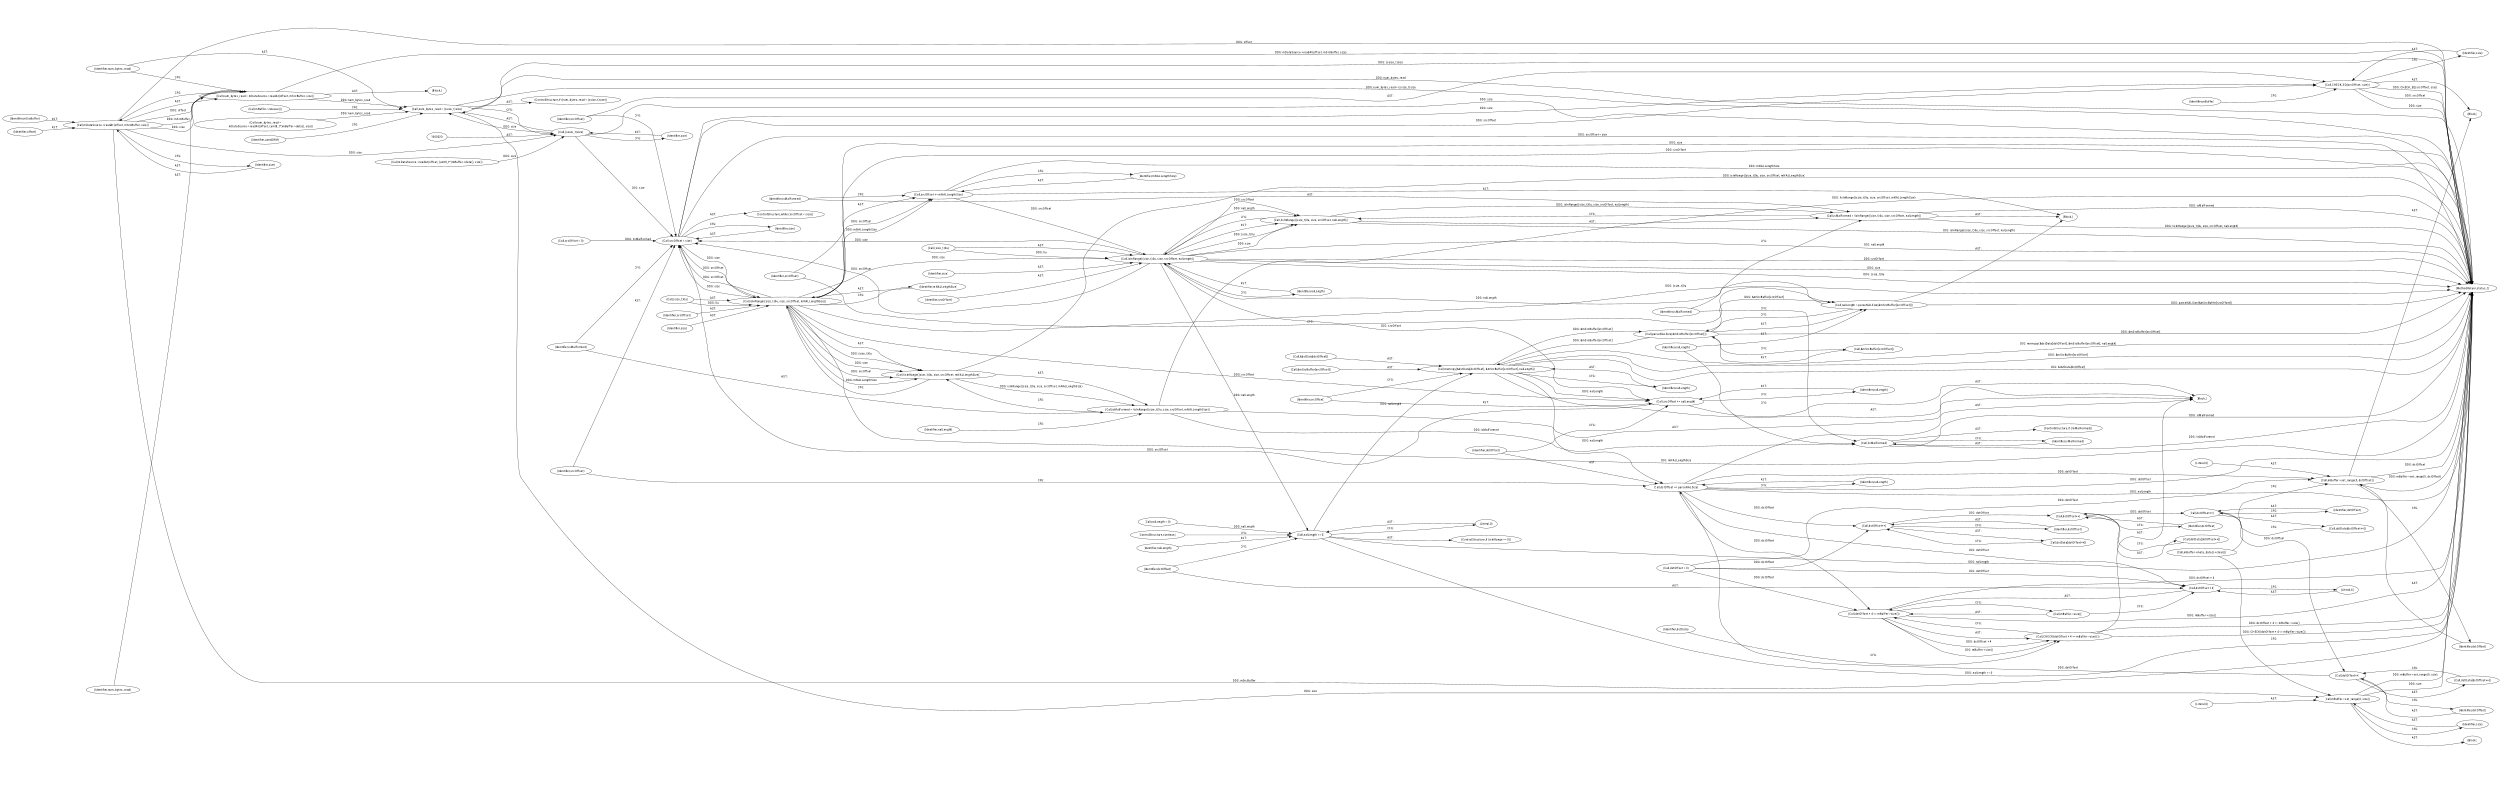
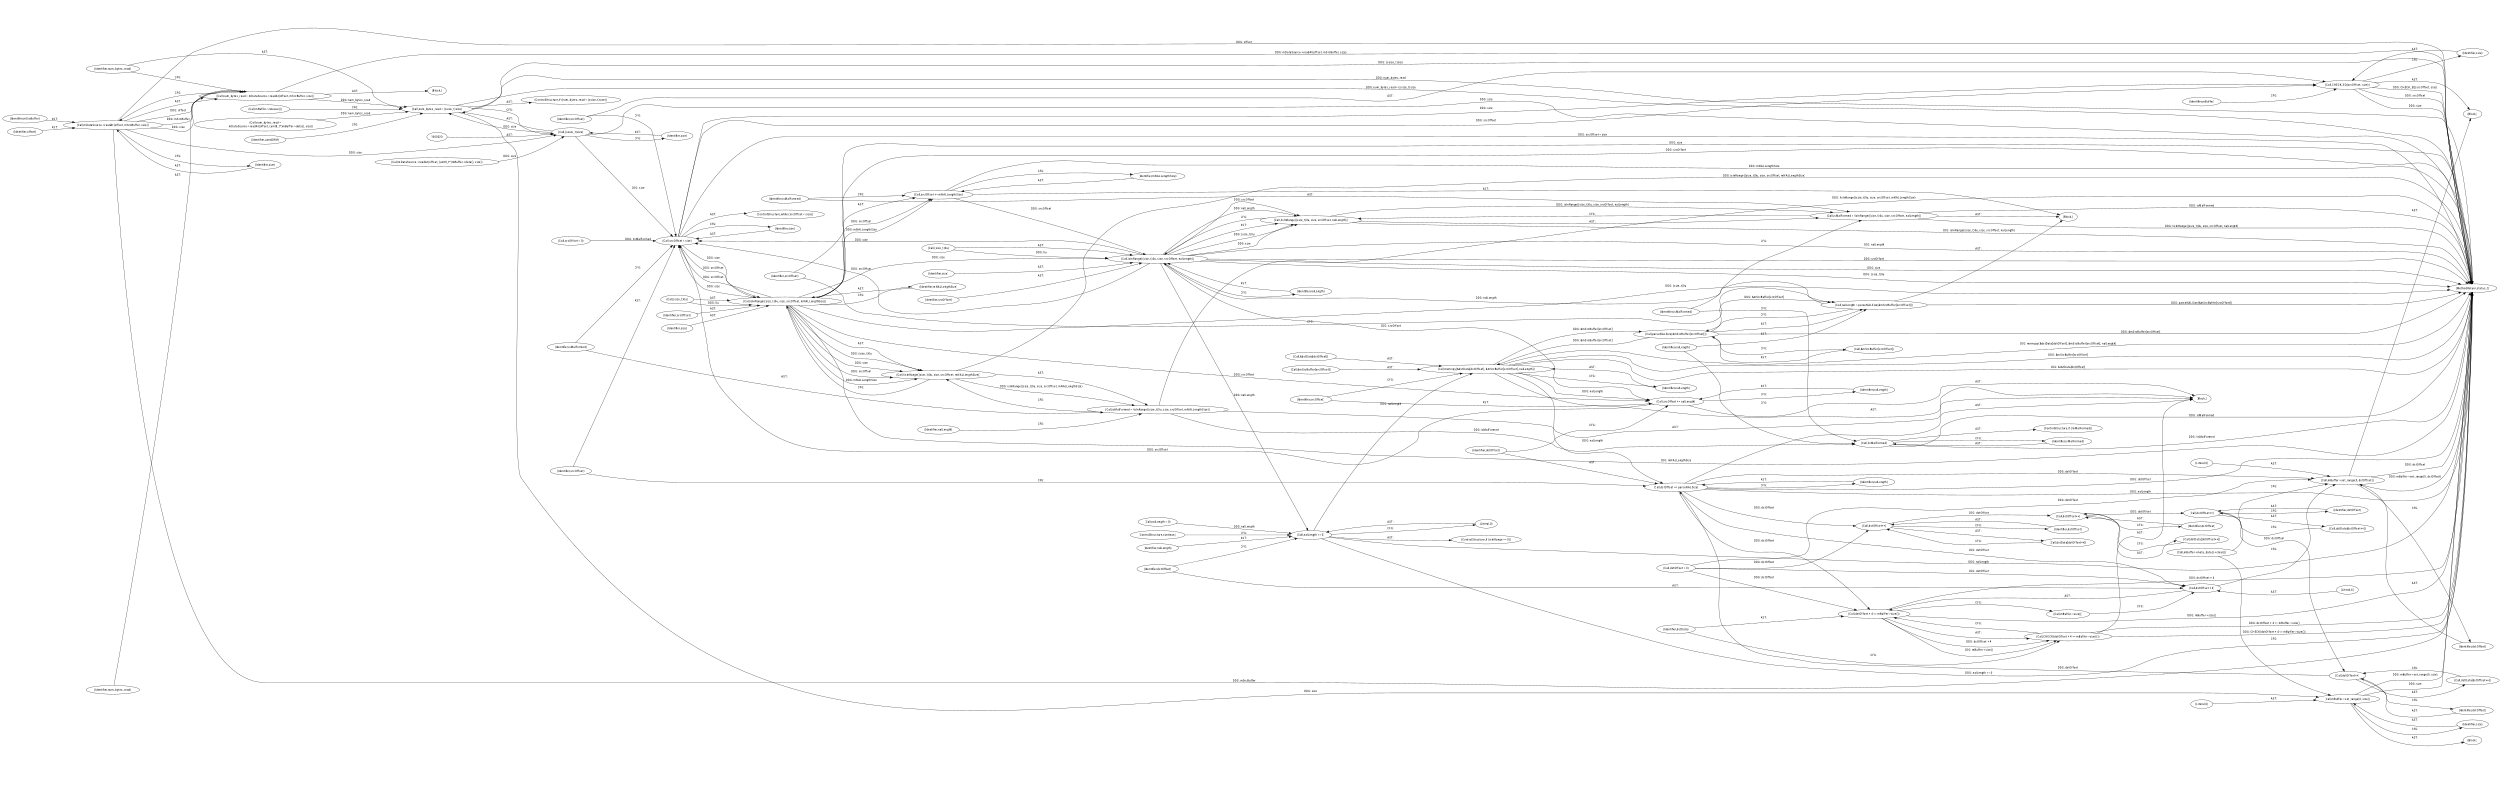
edge "(Call,dstOffset + 4)" -> "(Literal,4)": now "(Call,dstOffset + 4)" -> "(Call,mBuffer->set_range(0, dstOffset))"
edge "(Call,mBuffer->size())" -> "(Call,dstOffset + 4 <= mBuffer->size())": now "(Identifier,dstData)" -> "(Call,dstOffset + 4 <= mBuffer->size())"
